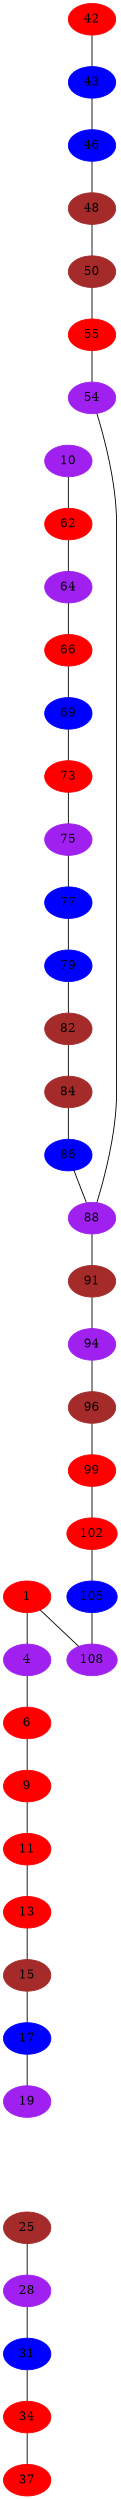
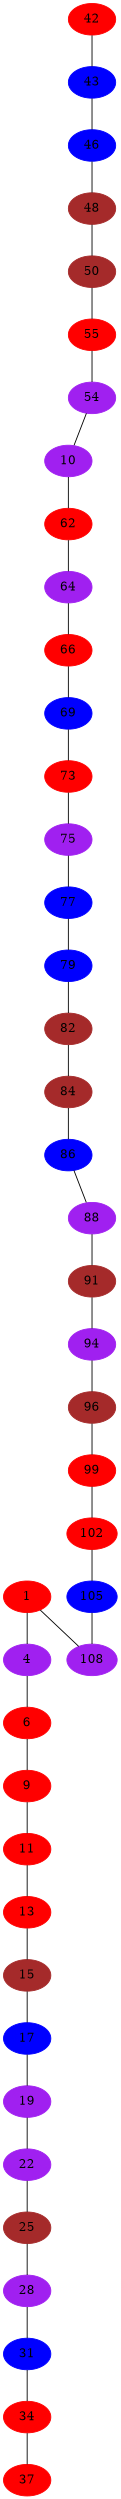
edge "54" -- "88": now "54" -- "10"
node "22": added
